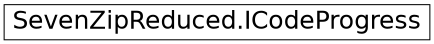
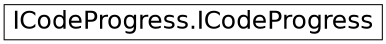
node "SevenZipReduced.ICodeProgress": label "SevenZipReduced.ICodeProgress" -> "ICodeProgress.ICodeProgress"
